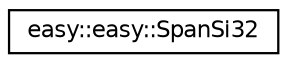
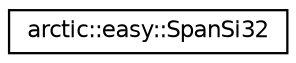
node "easy::easy::SpanSi32": label "easy::easy::SpanSi32" -> "arctic::easy::SpanSi32"
